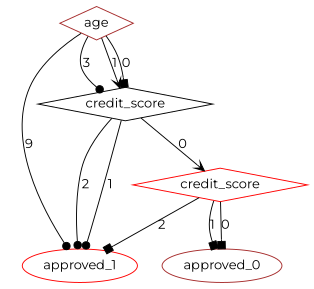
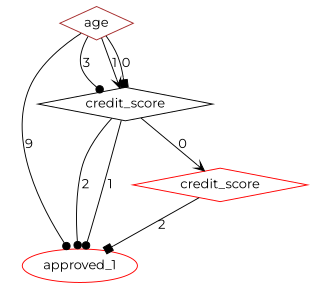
node "approved_0": removed
